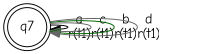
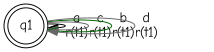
node "q7": label "q7" -> "q1"
